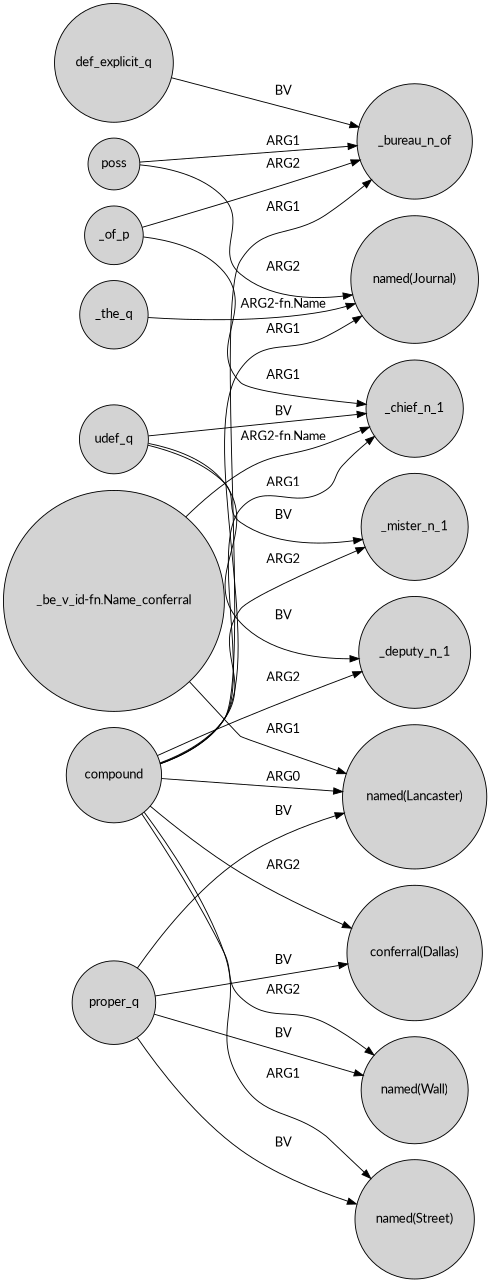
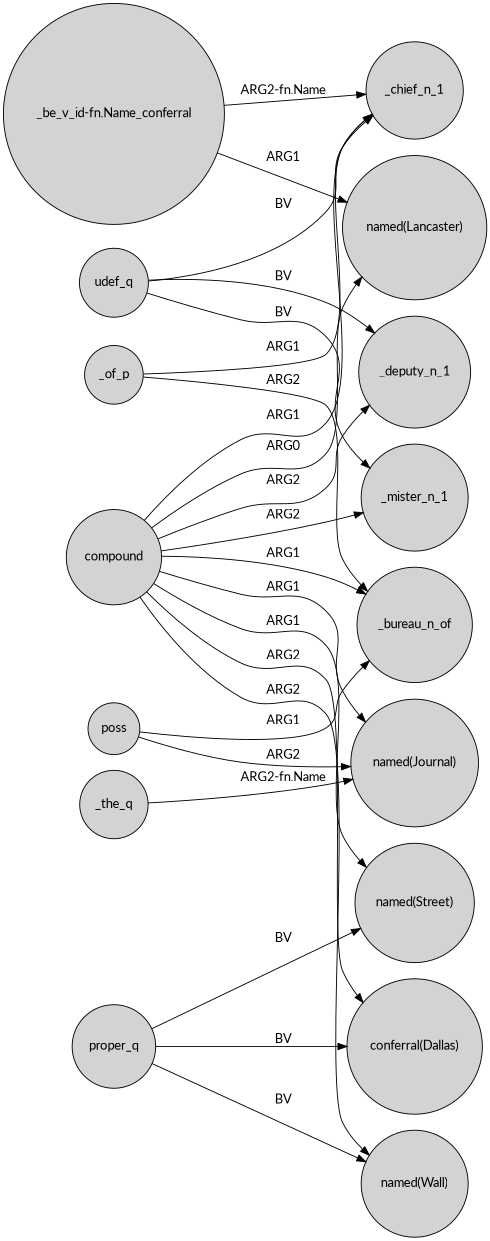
node "def_explicit_q": removed
edge "proper_q" -> "named(Lancaster)": removed, label "BV"
